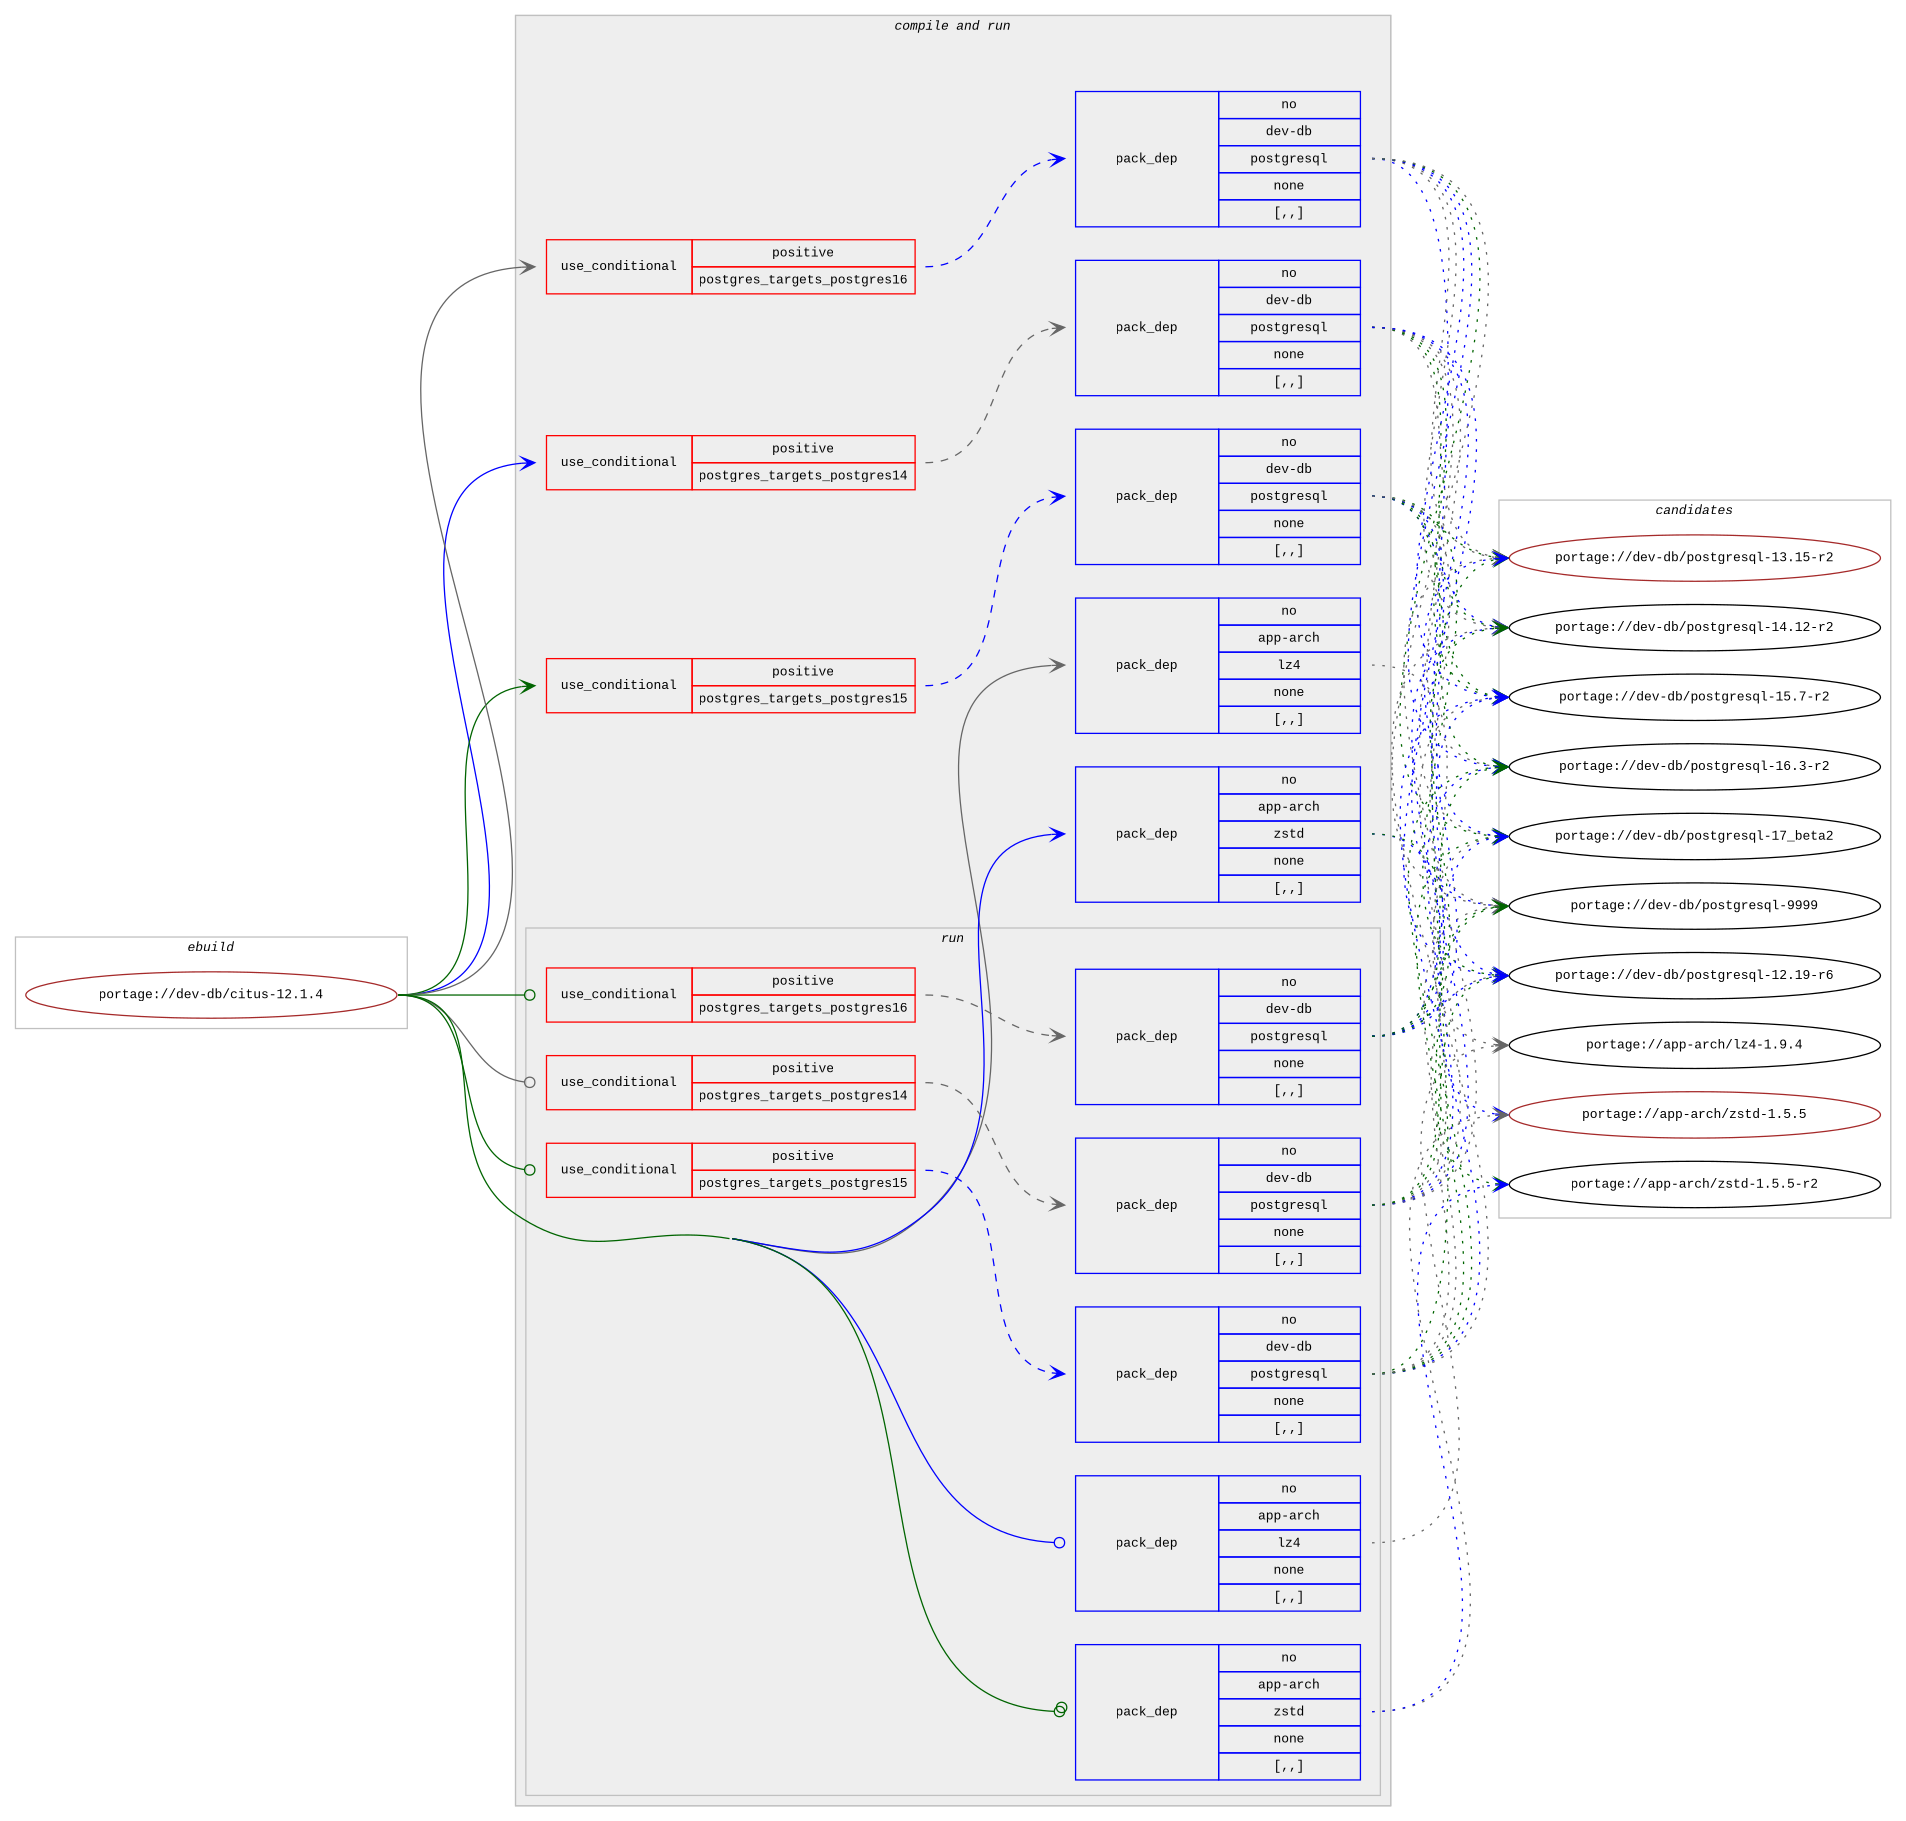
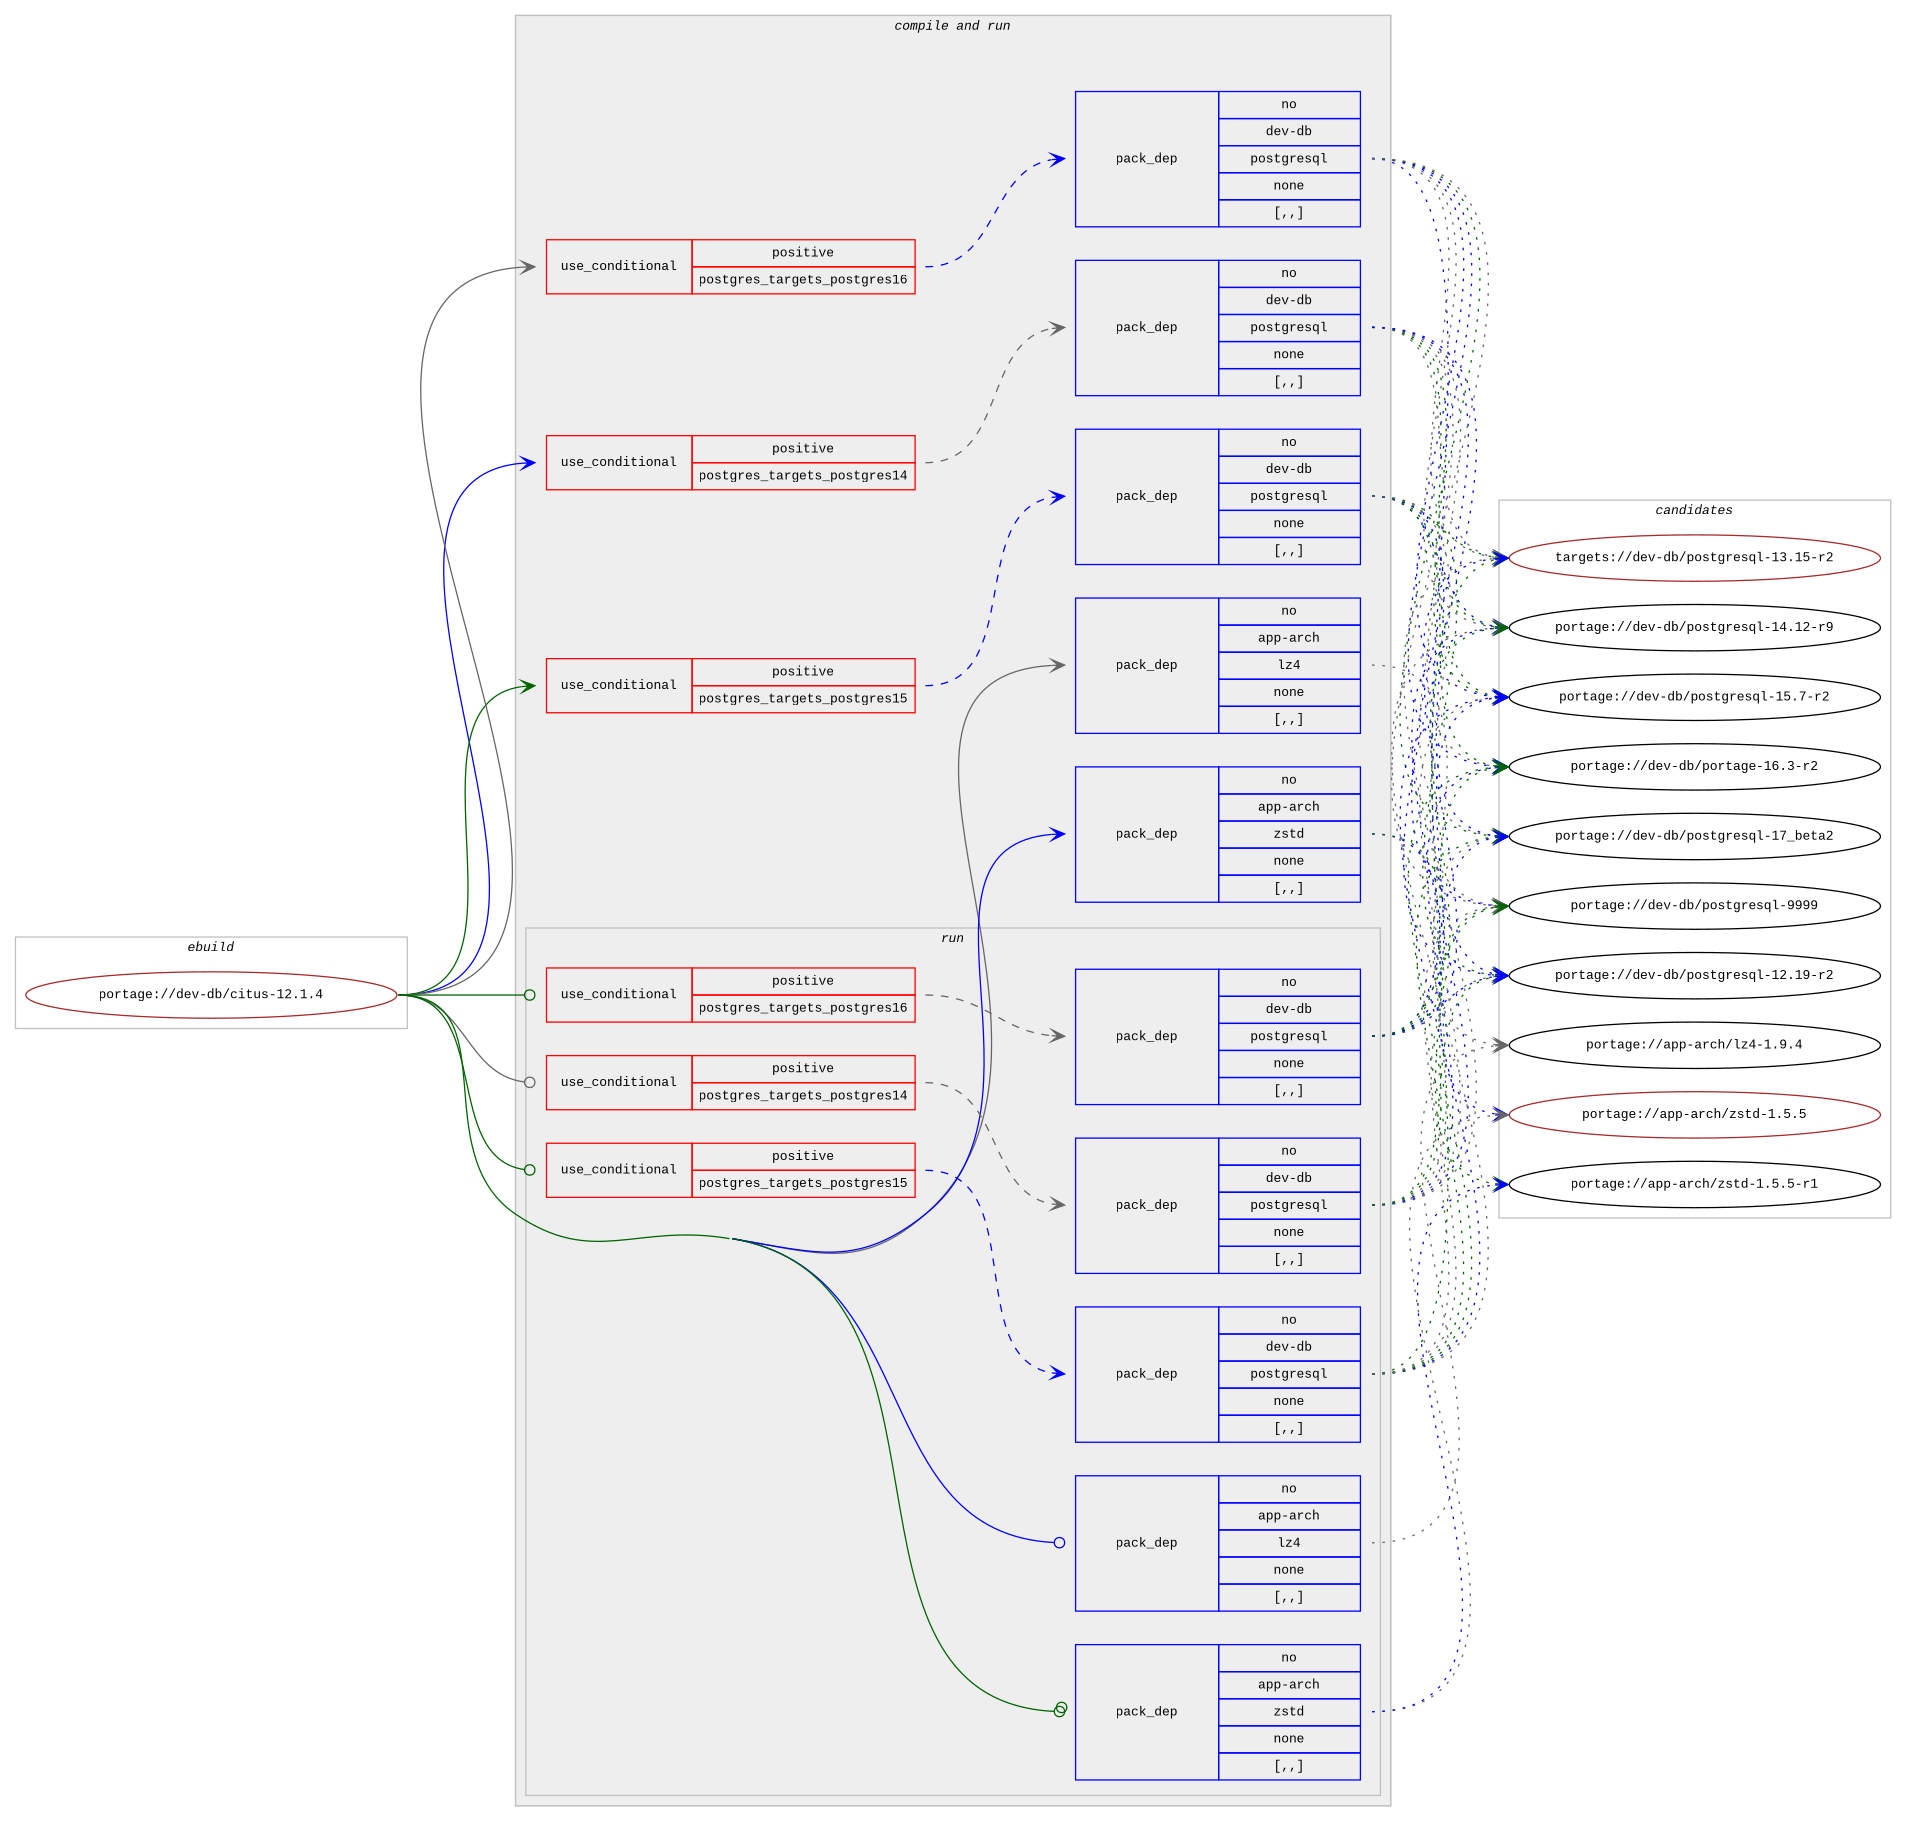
node "portage://dev-db/postgresql-13.15-r2": label "portage://dev-db/postgresql-13.15-r2" -> "targets://dev-db/postgresql-13.15-r2"
node "portage://dev-db/postgresql-14.12-r2": label "portage://dev-db/postgresql-14.12-r2" -> "portage://dev-db/postgresql-14.12-r9"
node "portage://dev-db/postgresql-16.3-r2": label "portage://dev-db/postgresql-16.3-r2" -> "portage://dev-db/portage-16.3-r2"
node "portage://dev-db/postgresql-12.19-r6": label "portage://dev-db/postgresql-12.19-r6" -> "portage://dev-db/postgresql-12.19-r2"
node "portage://app-arch/zstd-1.5.5-r2": label "portage://app-arch/zstd-1.5.5-r2" -> "portage://app-arch/zstd-1.5.5-r1"
